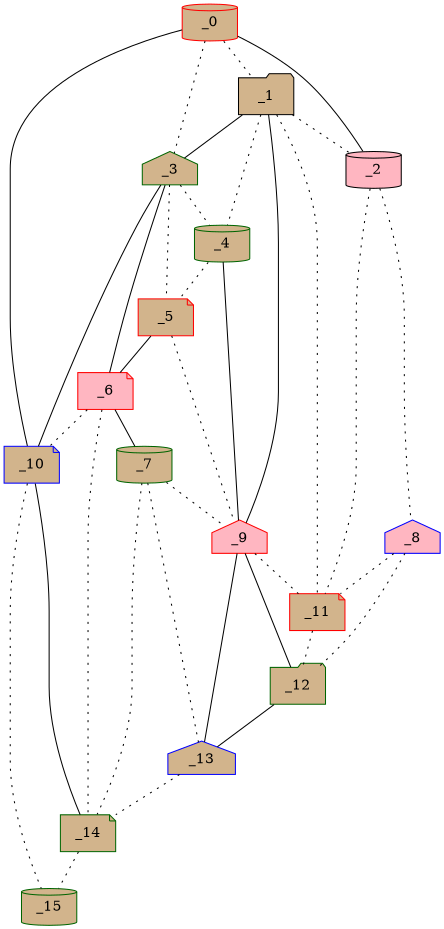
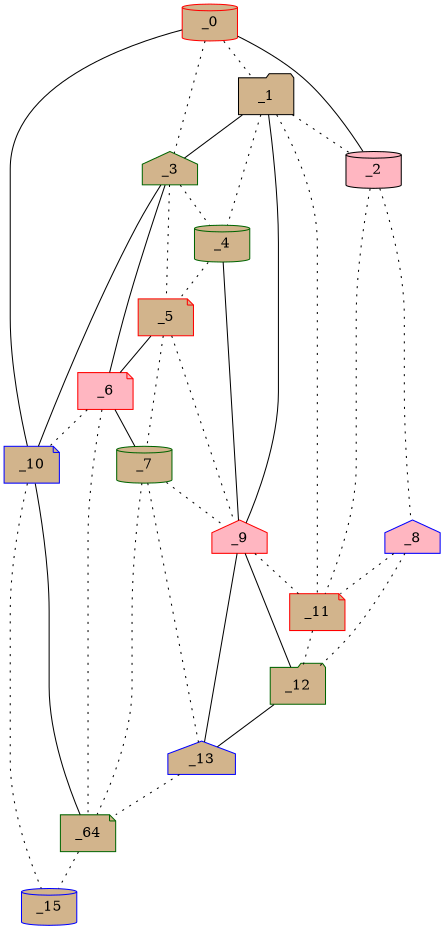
edge "_5" -- "_7": added
node "_14": label "_14" -> "_64"
node "_15": color darkgreen -> blue
